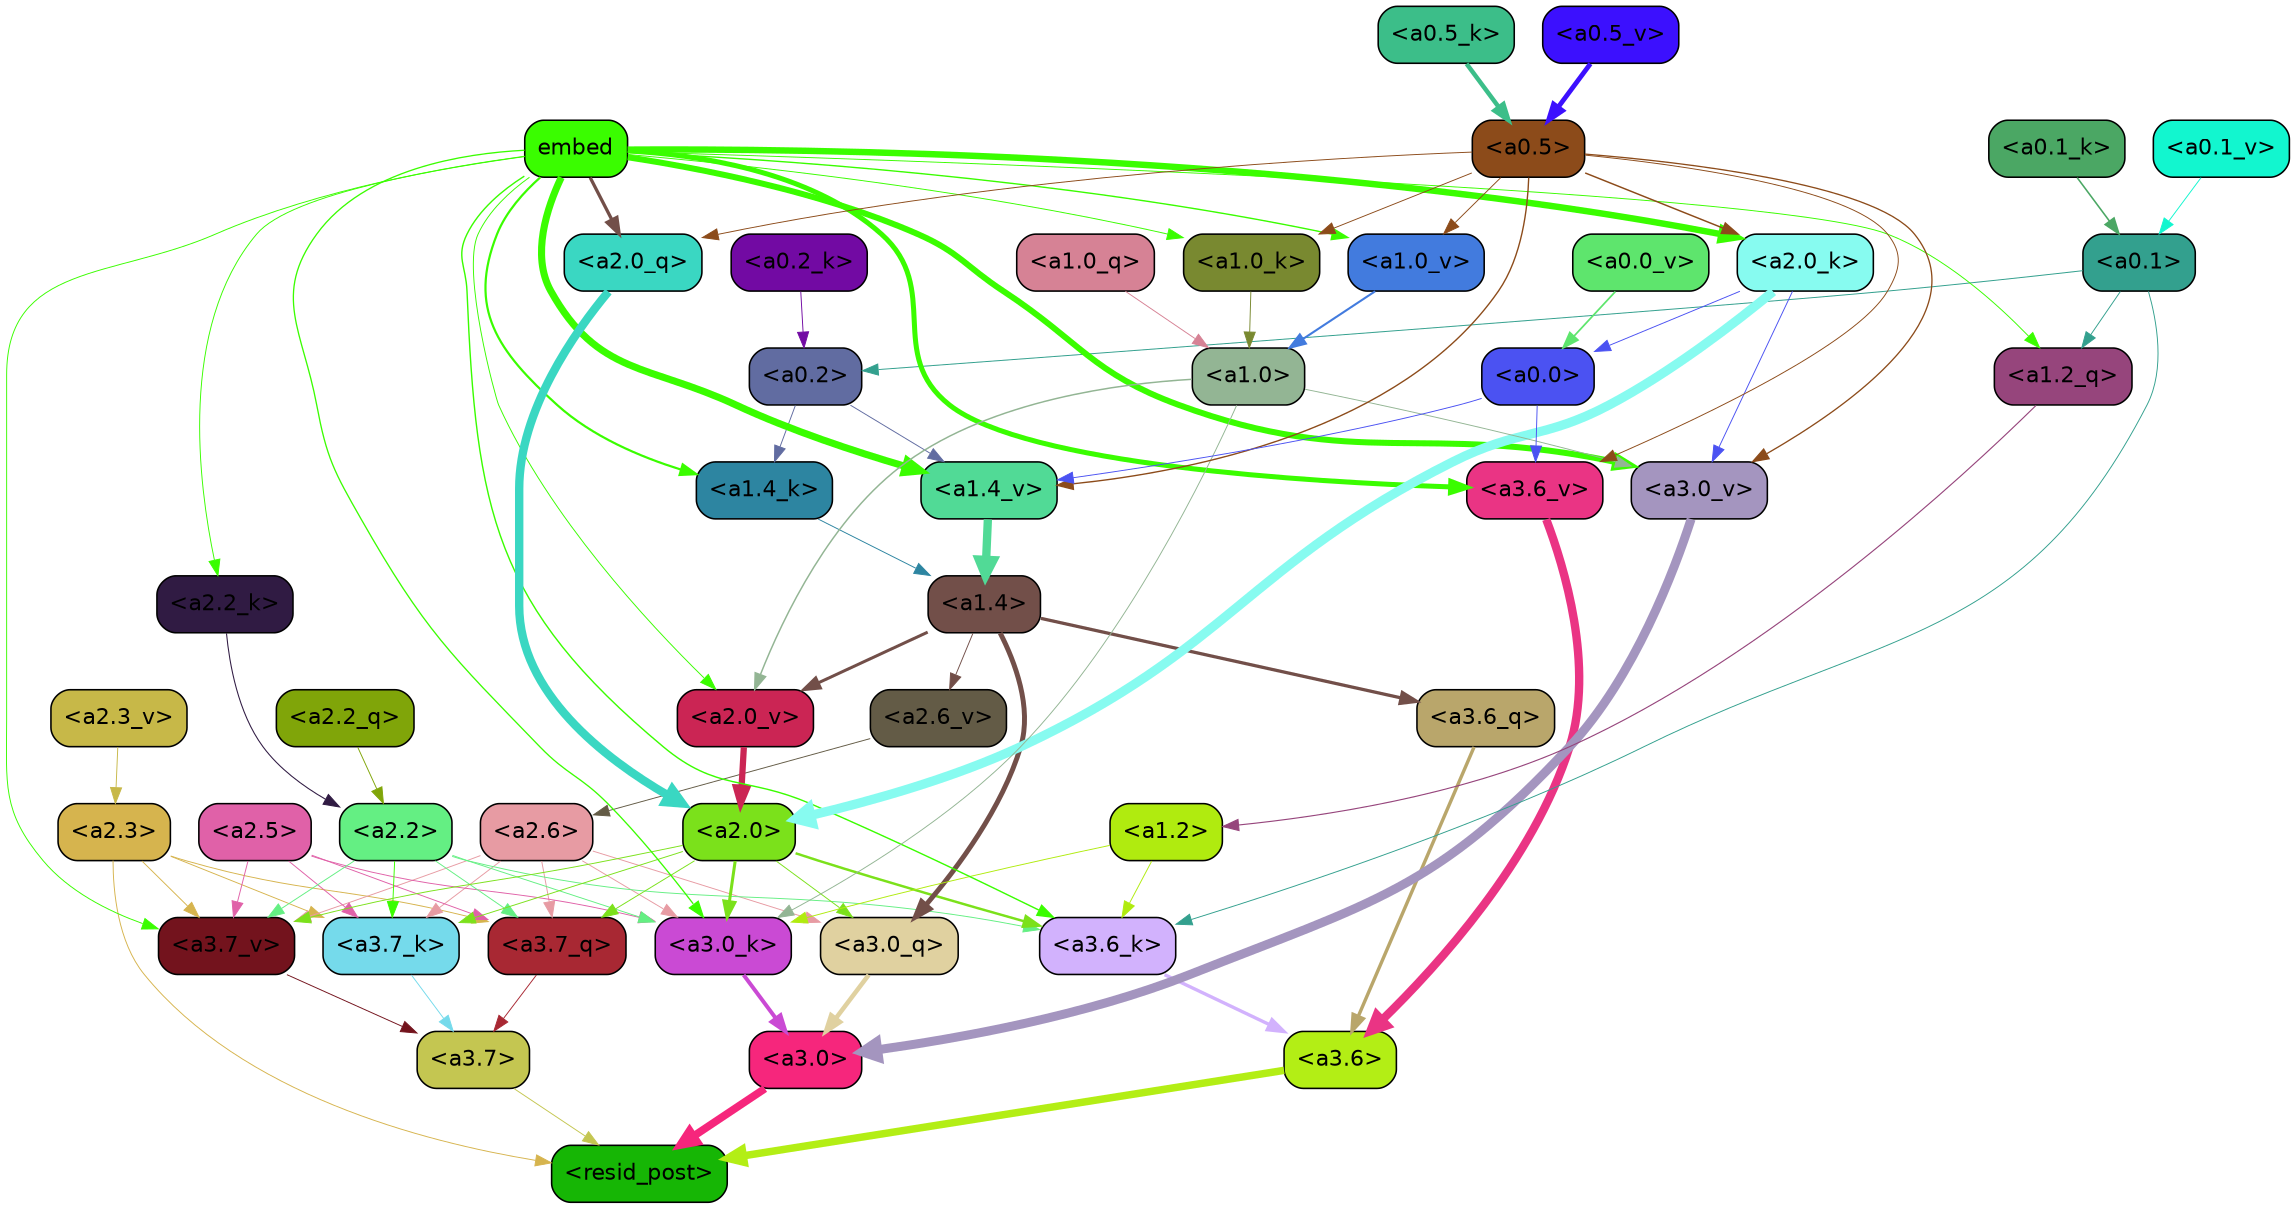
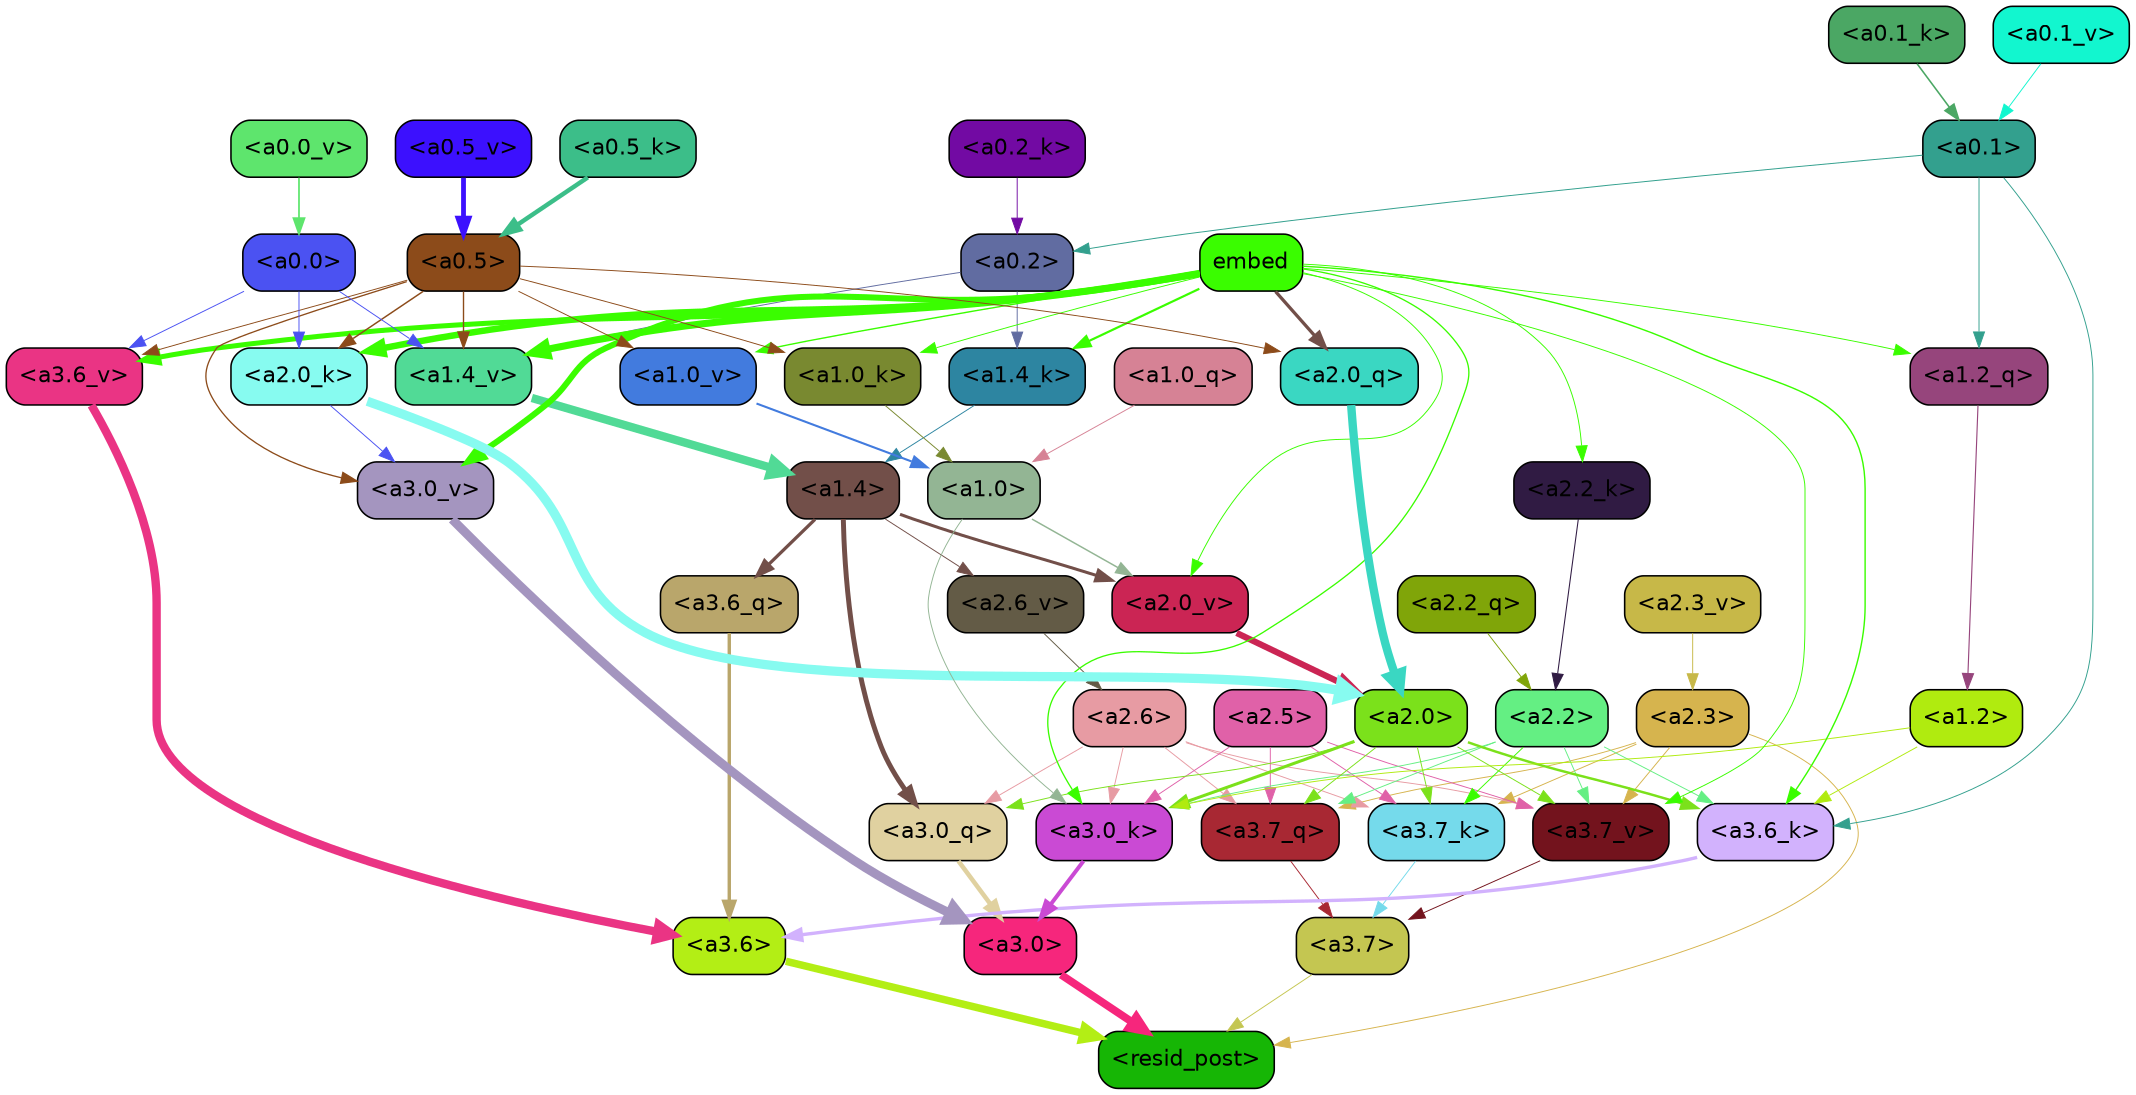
edge "<a2.0_k>" -> "<a0.0>": reversed
edge "<a1.0>" -> "<a3.0_v>": removed
